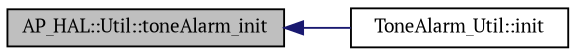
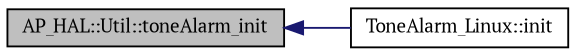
node "ToneAlarm_Util::init": label "ToneAlarm_Util::init" -> "ToneAlarm_Linux::init"
